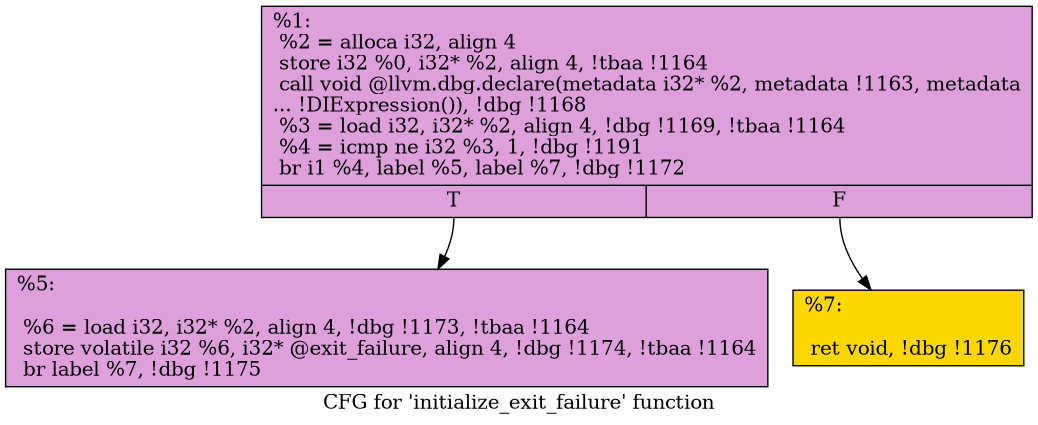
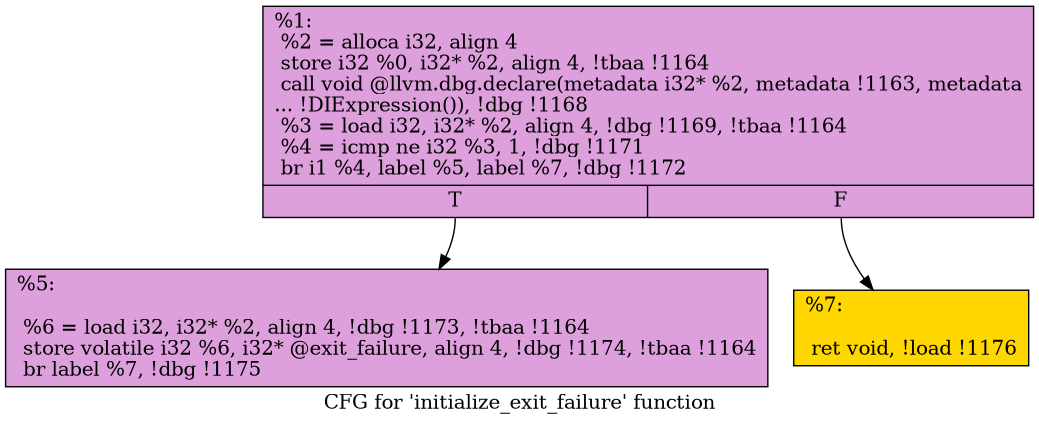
node "%1:": text "%4 = icmp ne i32 %3, 1, !dbg !1191" -> "%4 = icmp ne i32 %3, 1, !dbg !1171"
node "%7:": text "ret void, !dbg !1176" -> "ret void, !load !1176"
